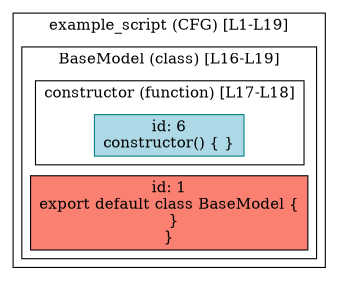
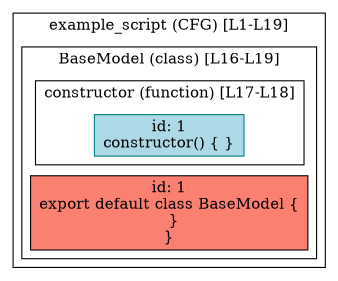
node "id: 6 constructor() { }": label "id: 6 constructor() { }" -> "id: 1 constructor() { }"
